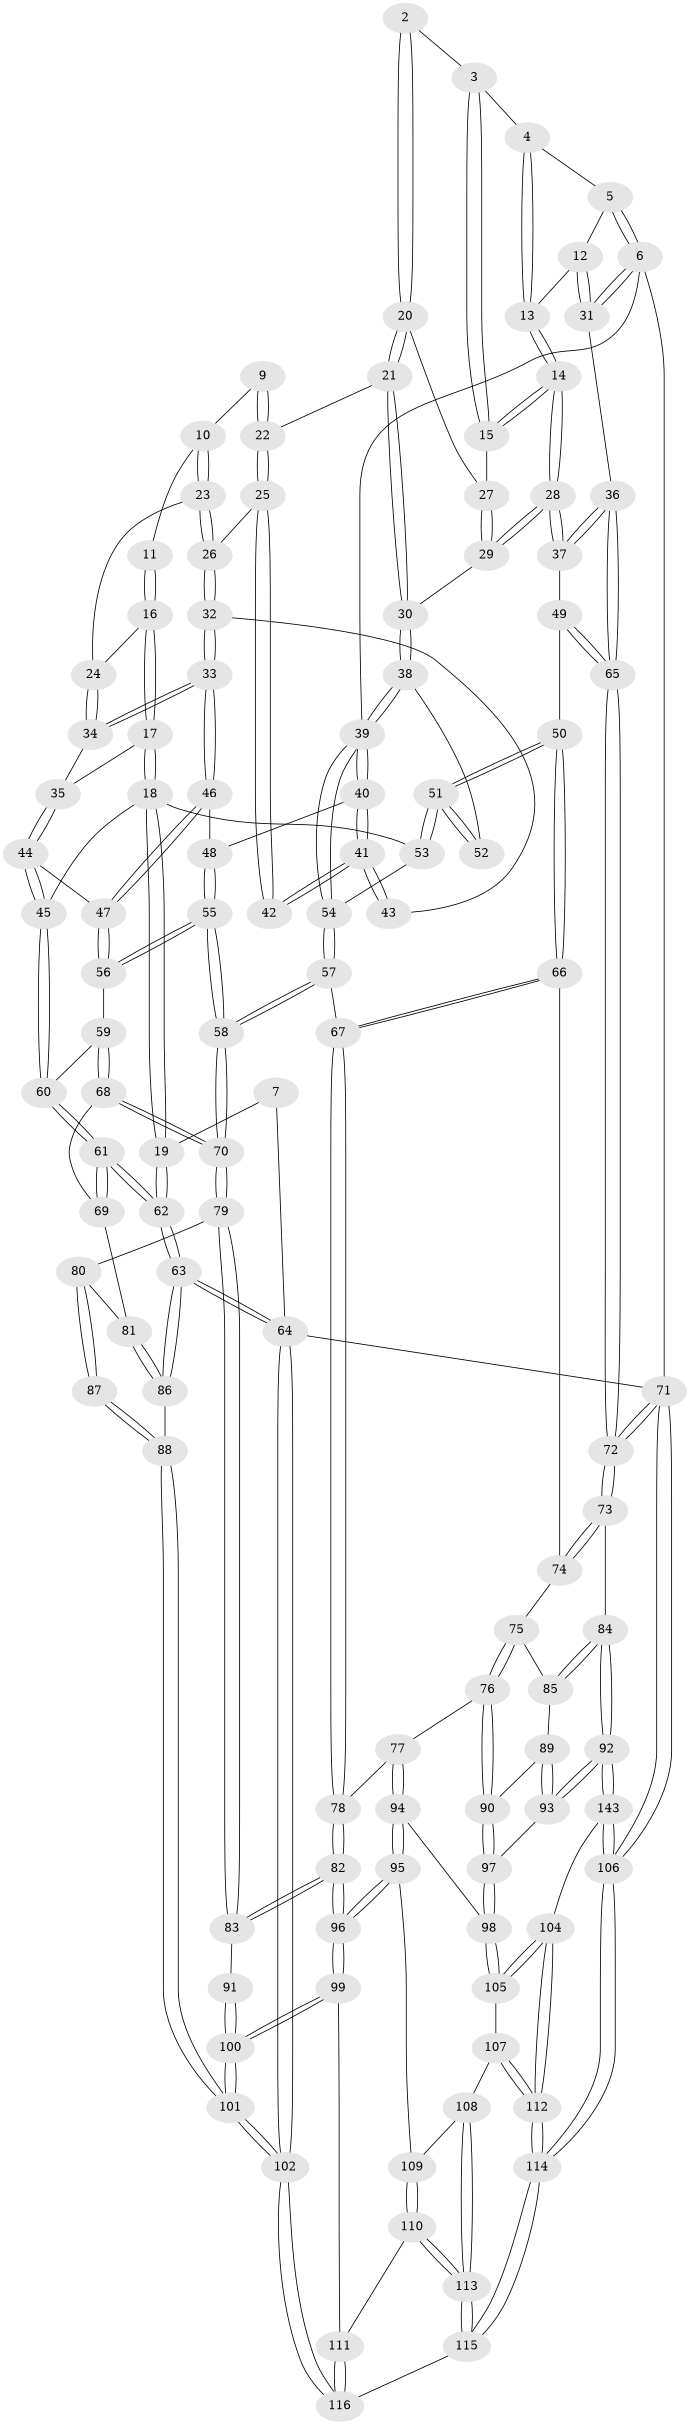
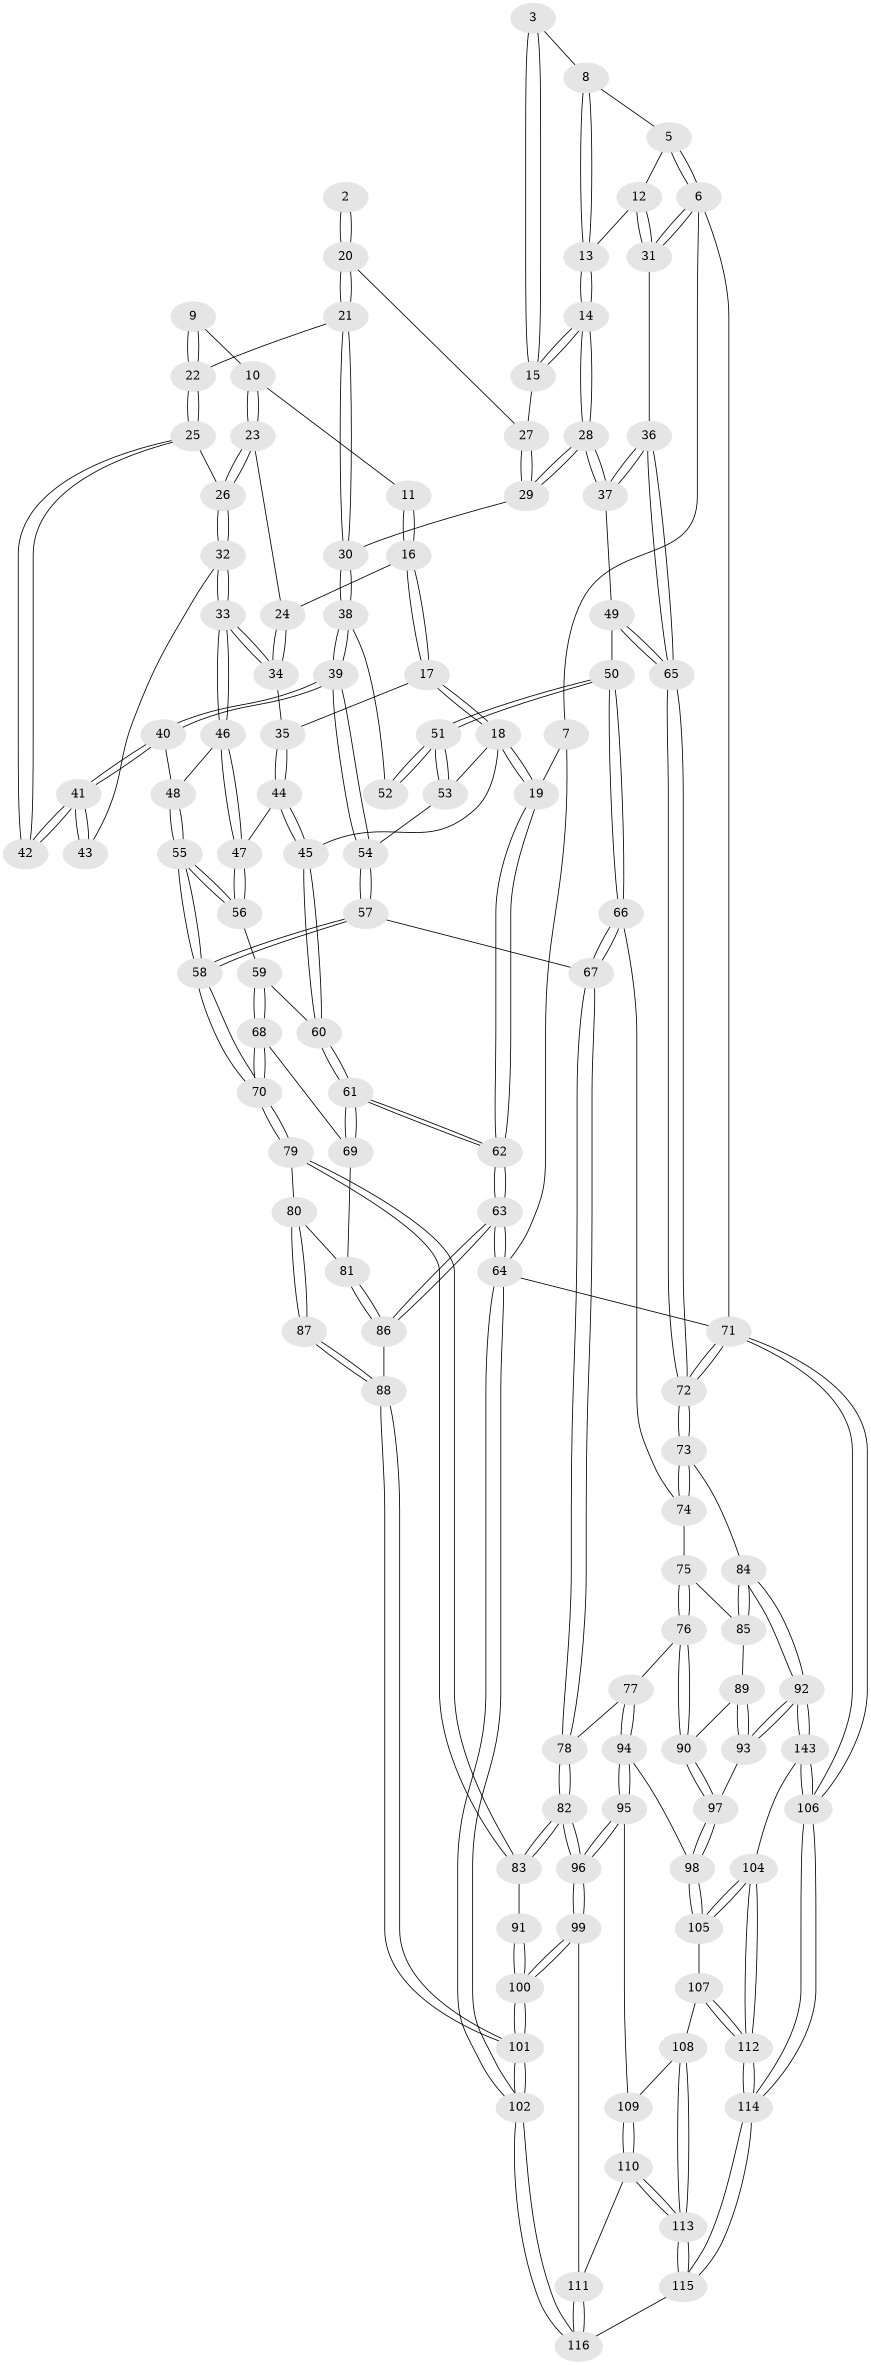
edge "2" -- "3": removed
node "4": label "4" -> "8"
edge "6" -- "39": now "6" -- "7"
